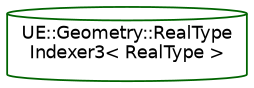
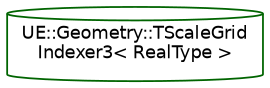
node "UE::Geometry::RealType Indexer3< RealType >": label "UE::Geometry::RealType Indexer3< RealType >" -> "UE::Geometry::TScaleGrid Indexer3< RealType >"
